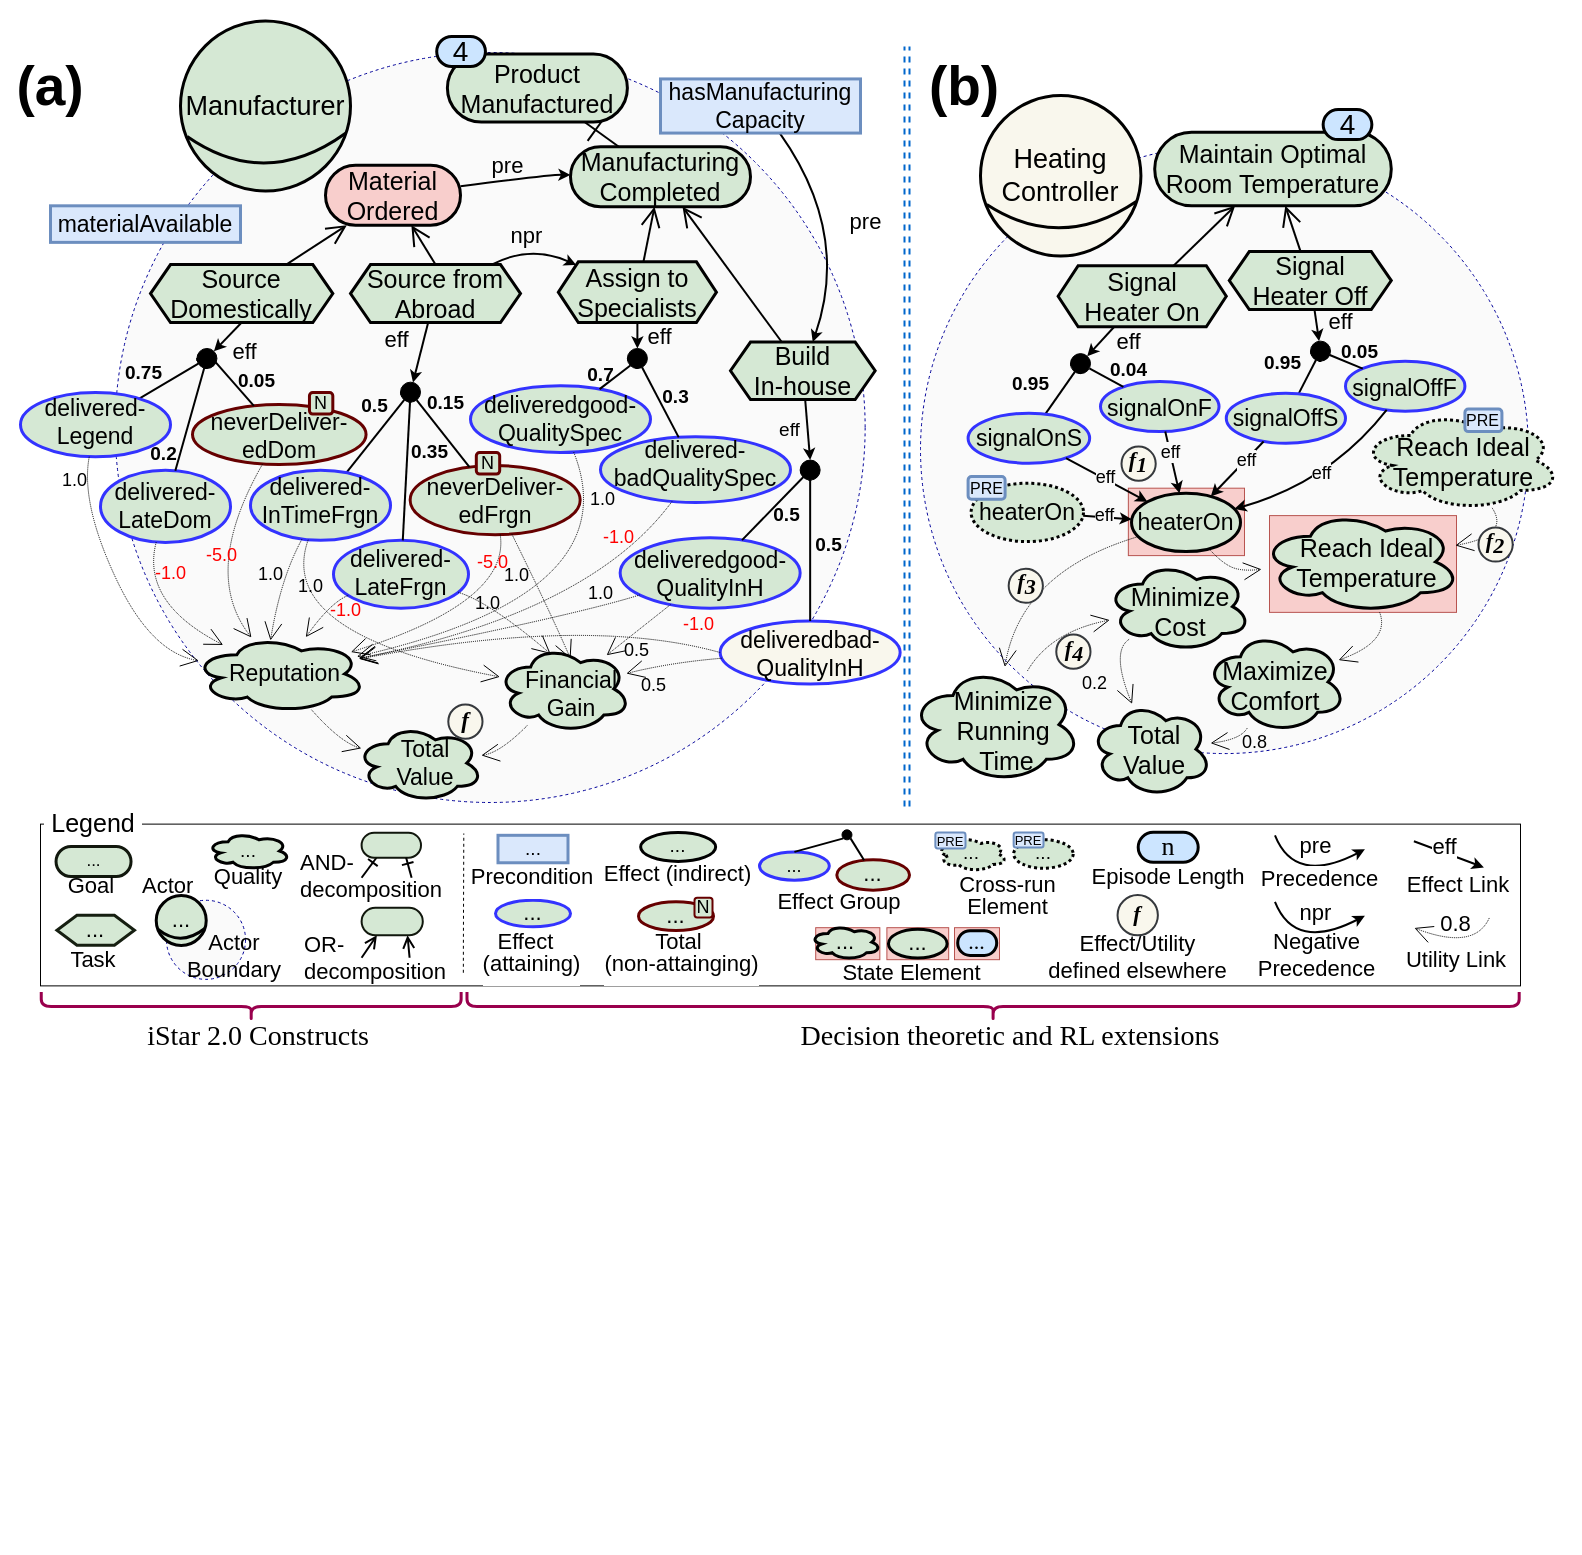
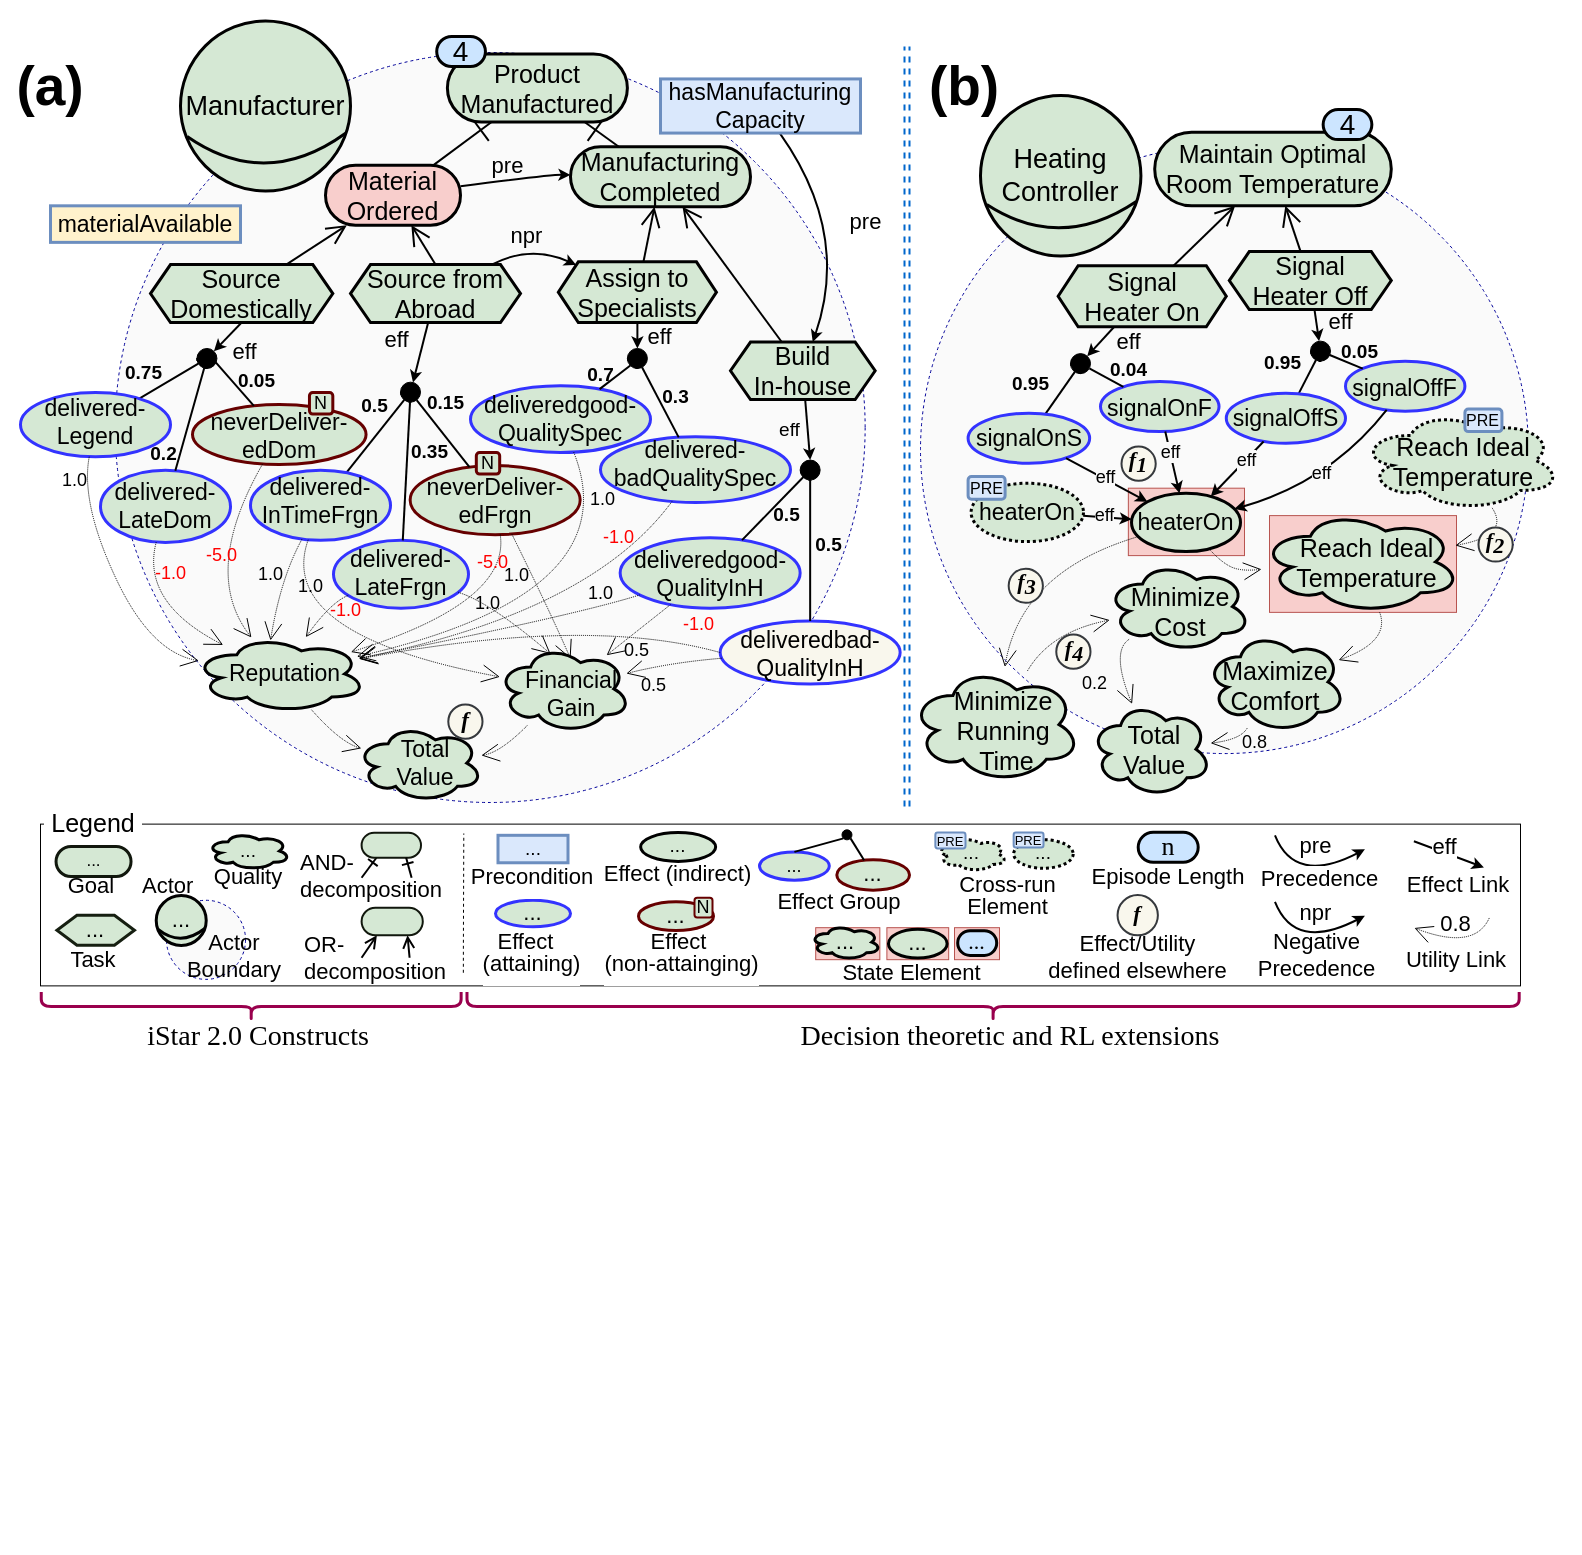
edge "Material Ordered" -> "Product Manufactured": added
node "HeatingController": fillcolor #f9f7ed -> #d5e8d4
node "materialAvailable": fillcolor #dae8fc -> #fff2cc
node "Total (non-attainging)": label "Total (non-attainging)" -> "Effect (non-attainging)"
